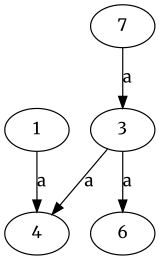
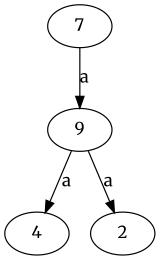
node "1": removed
node "3": label "3" -> "9"
node "6": label "6" -> "2"
